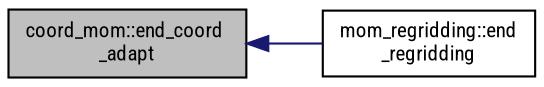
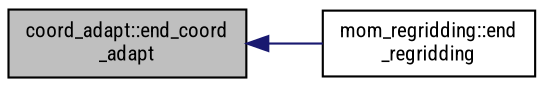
node "coord_mom::end_coord _adapt": label "coord_mom::end_coord _adapt" -> "coord_adapt::end_coord _adapt"
